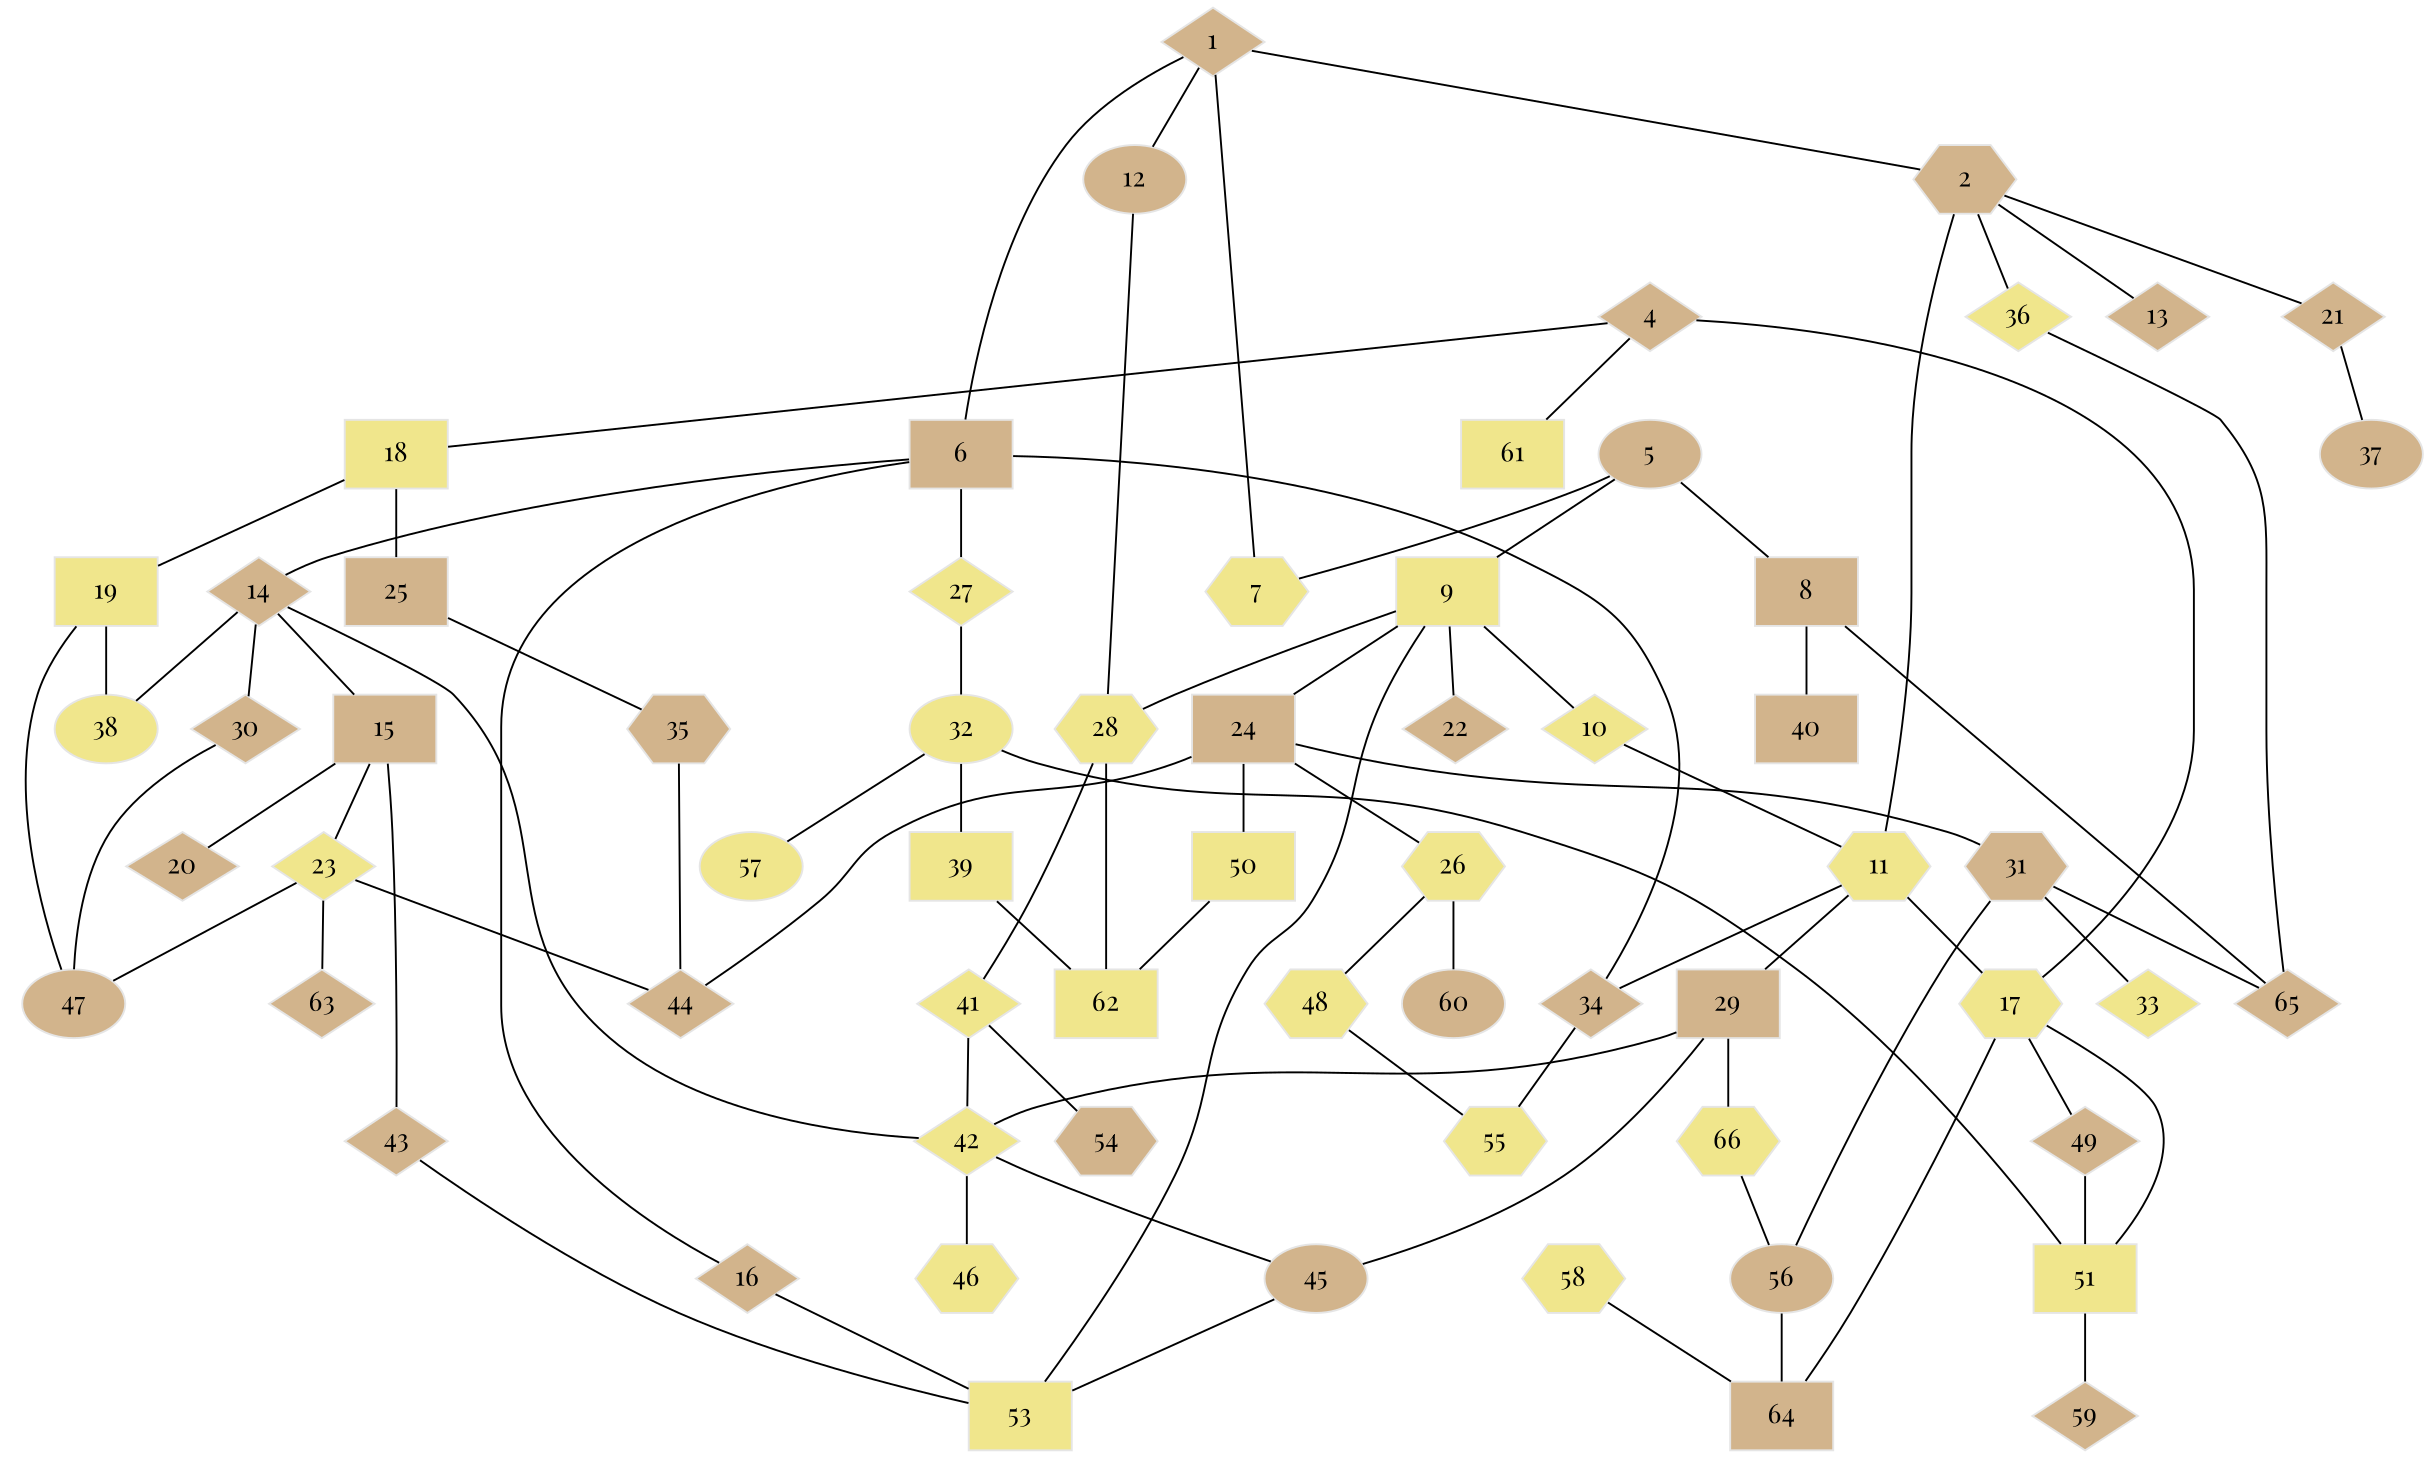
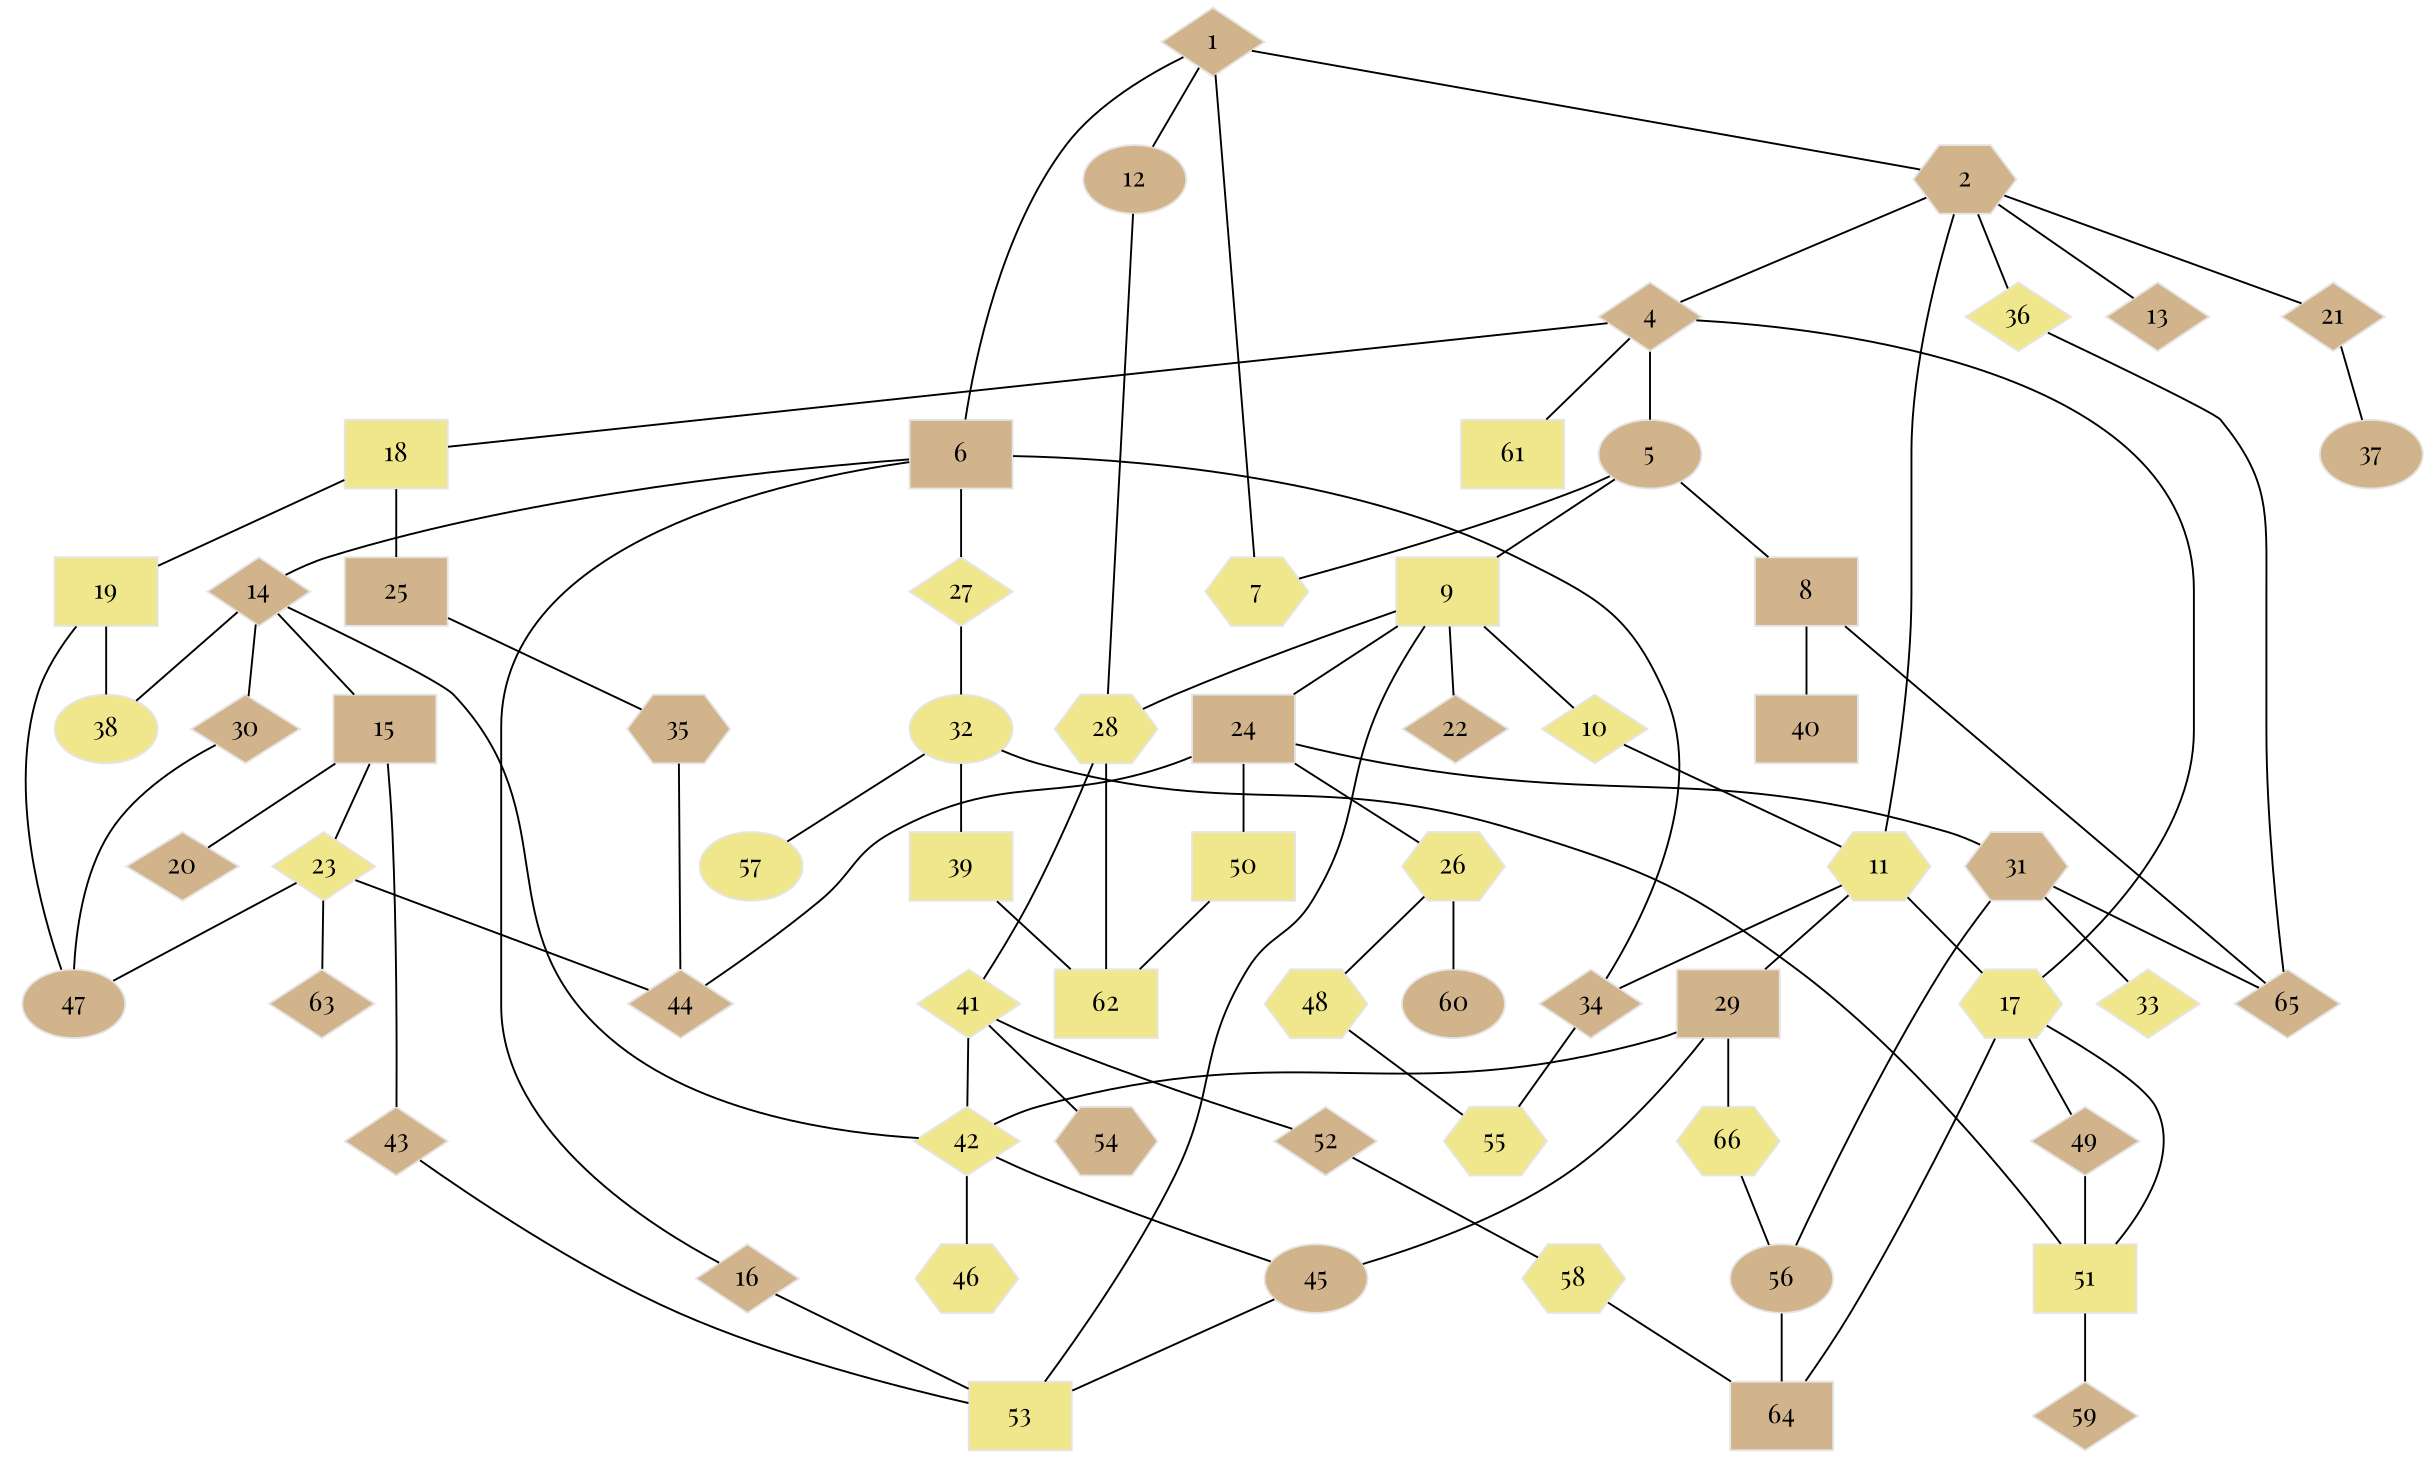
edge "2" -- "4": added
edge "4" -- "5": added
node "52": added
